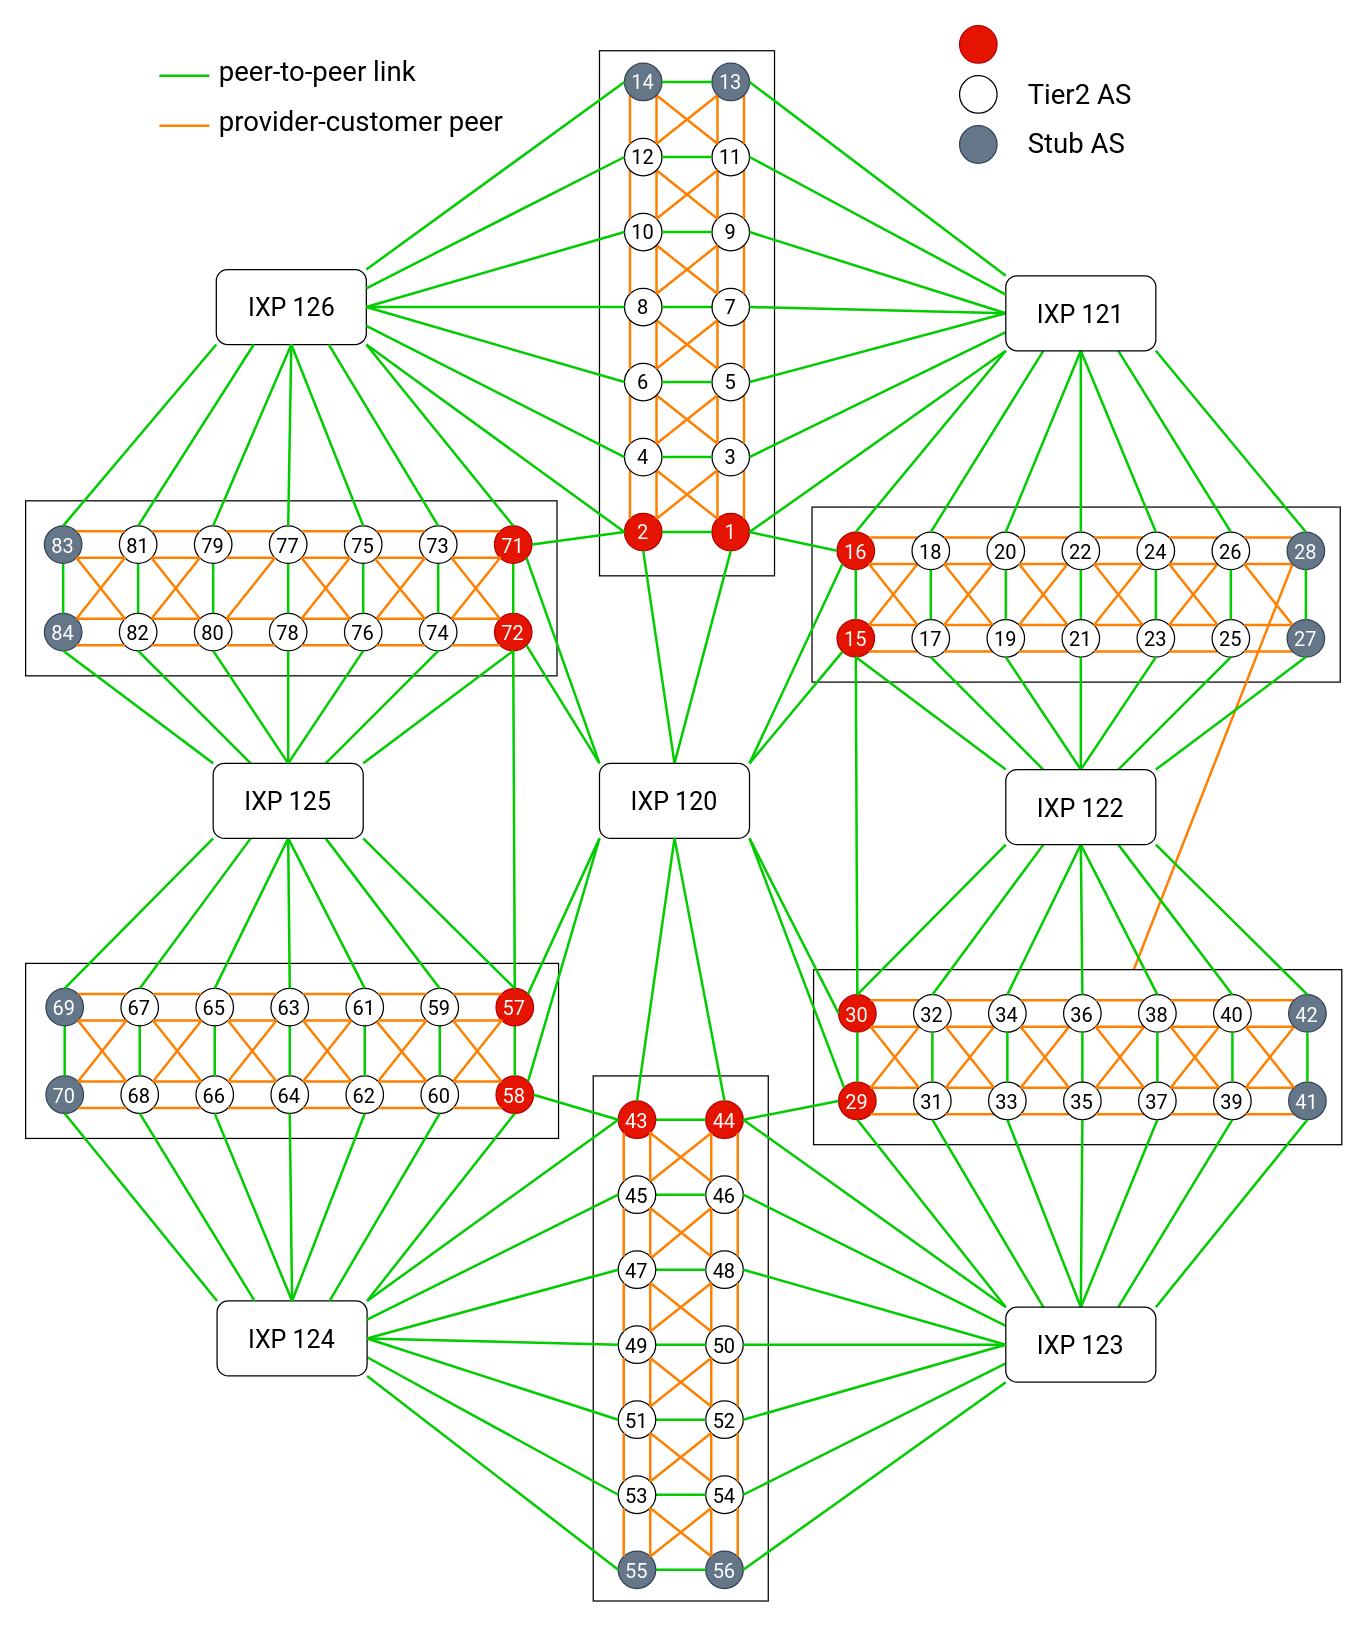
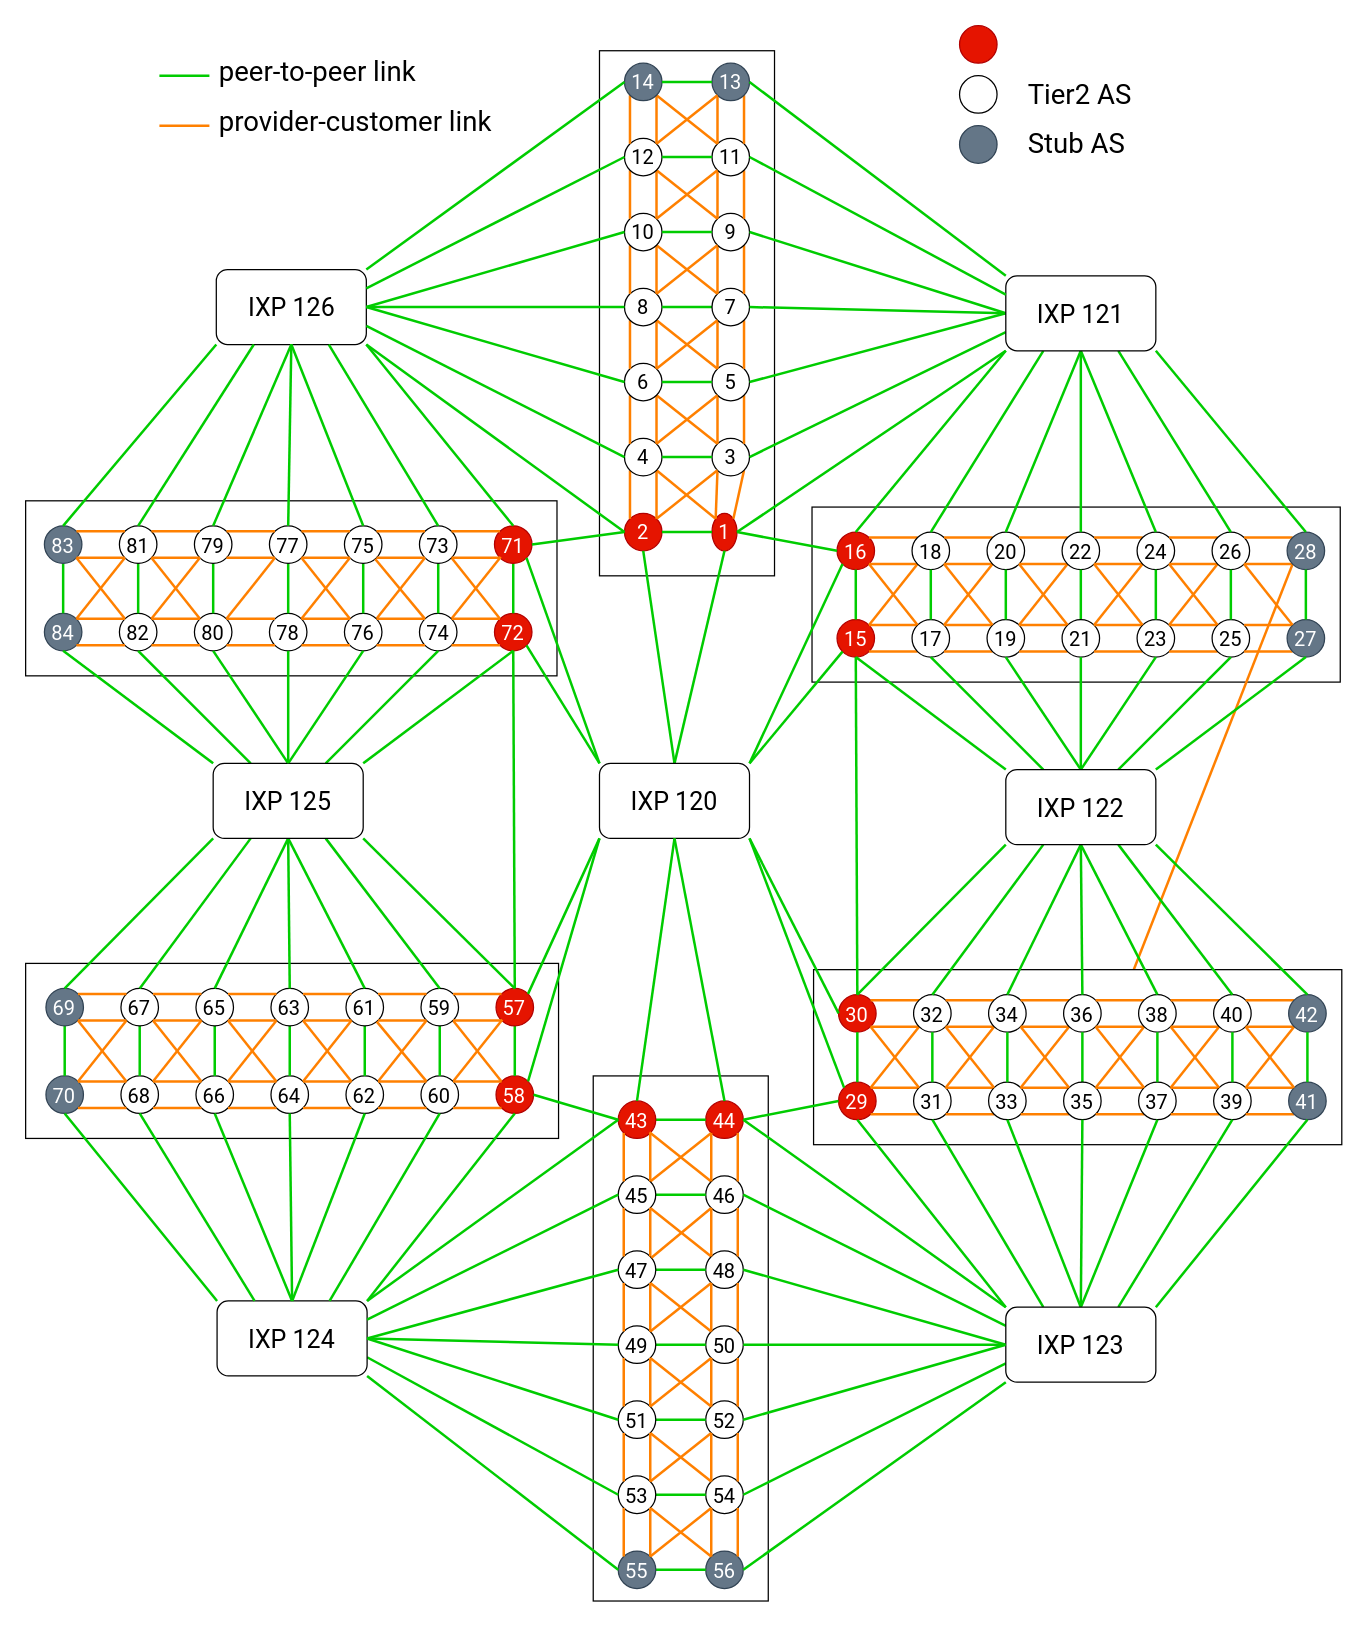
node "provider-customer peer": label "provider-customer peer" -> "provider-customer link"
node "1": size 38x38 -> 25x38
